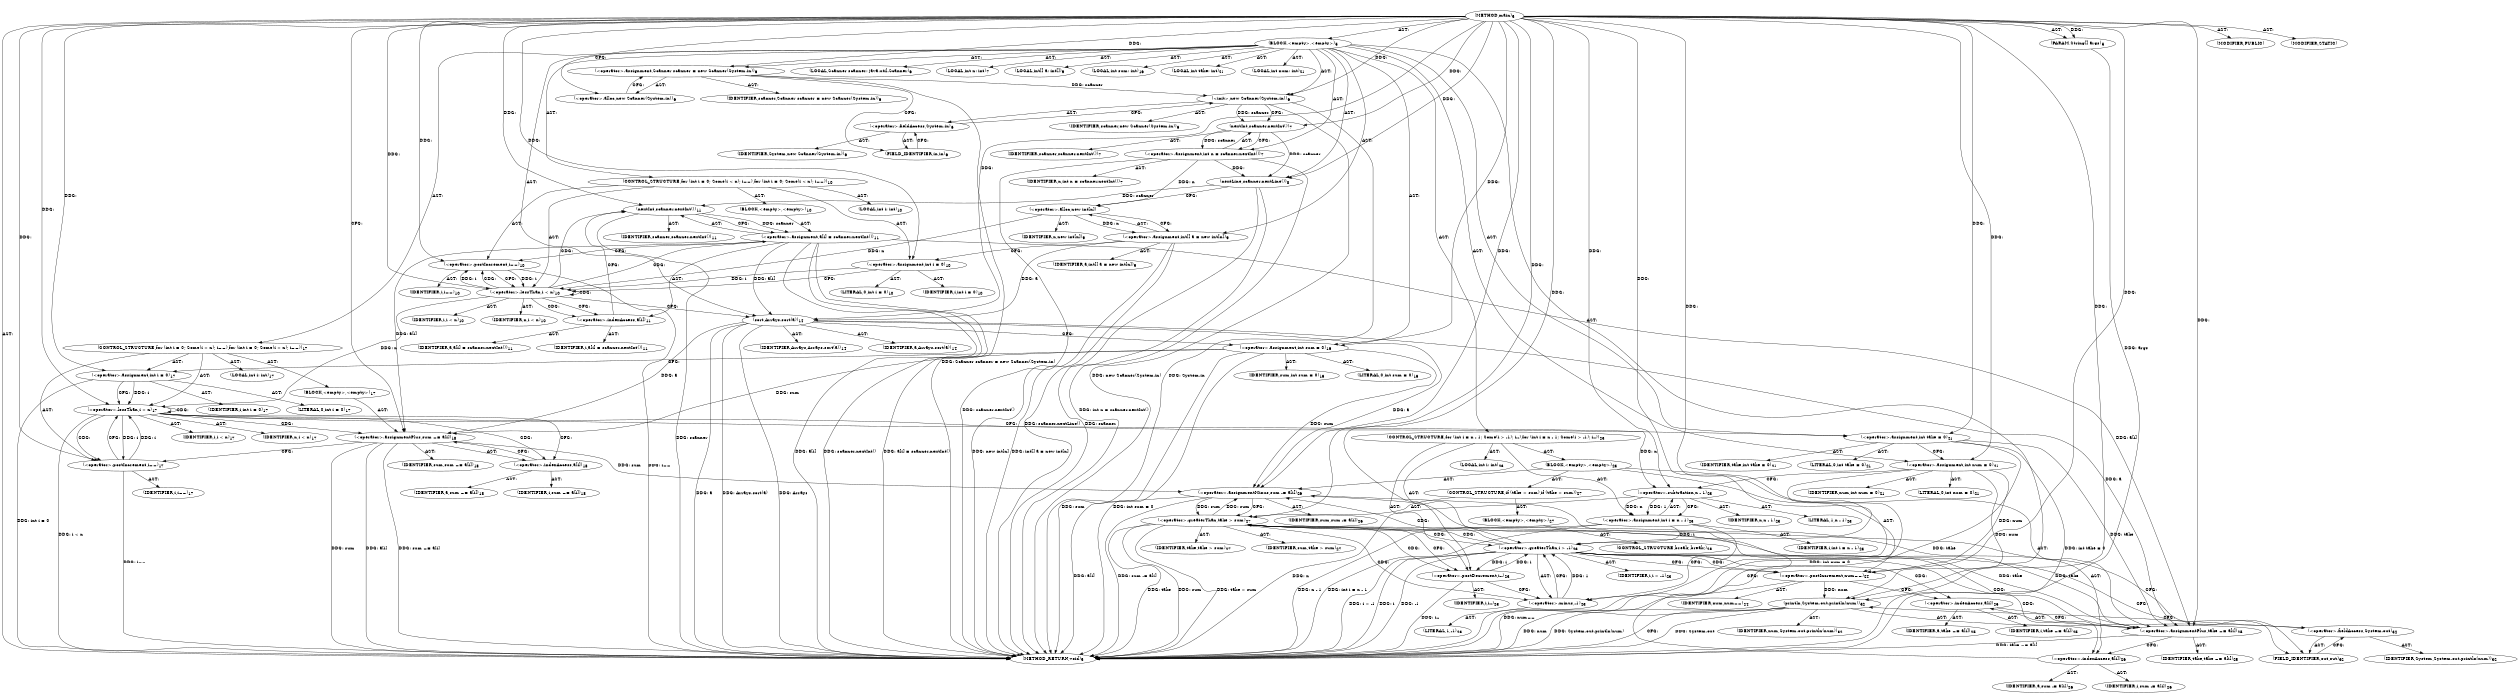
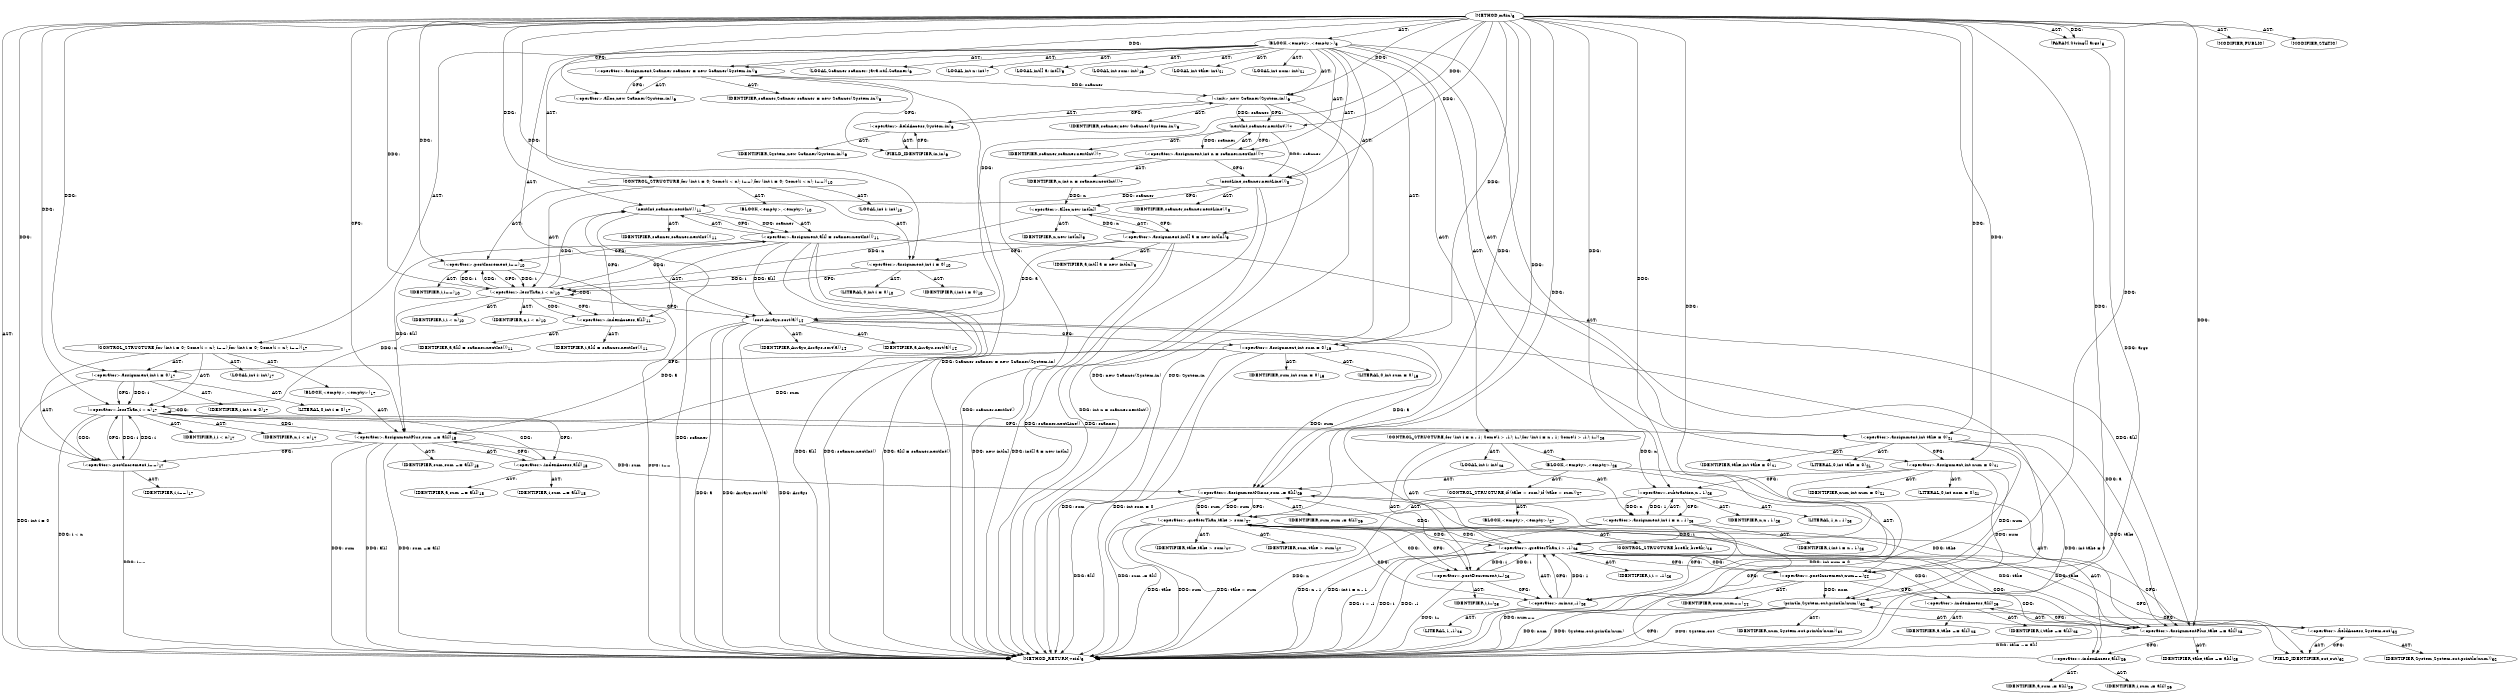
edge "(<operator>.assignment,int n = scanner.nextInt())" -> "(nextLine,scanner.nextLine())": label "DDG: " -> "CFG: "
edge "(<operator>.assignment,int n = scanner.nextInt())" -> "(<operator>.alloc,new int[n])": now "(IDENTIFIER,n,int n = scanner.nextInt())" -> "(<operator>.alloc,new int[n])"
node "(IDENTIFIER,scanner,scanner.nextLine())": added
